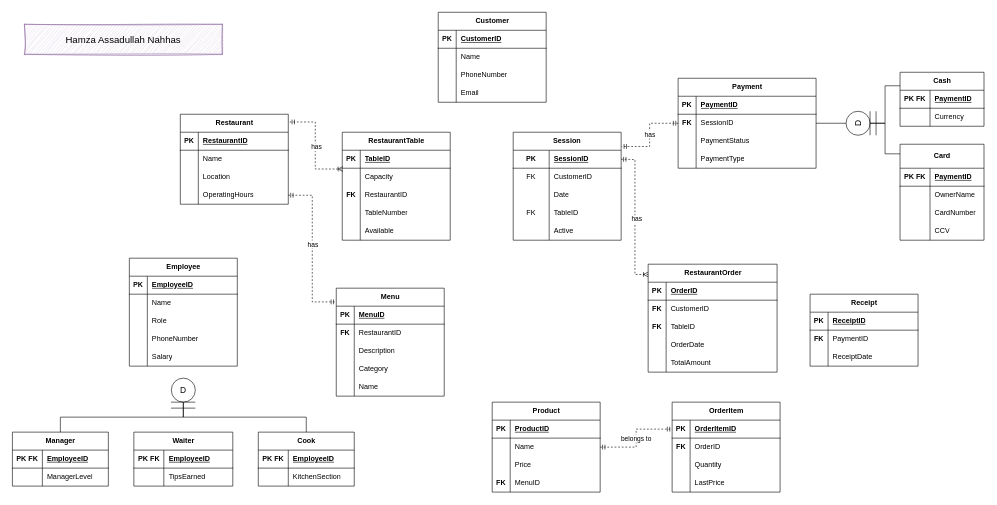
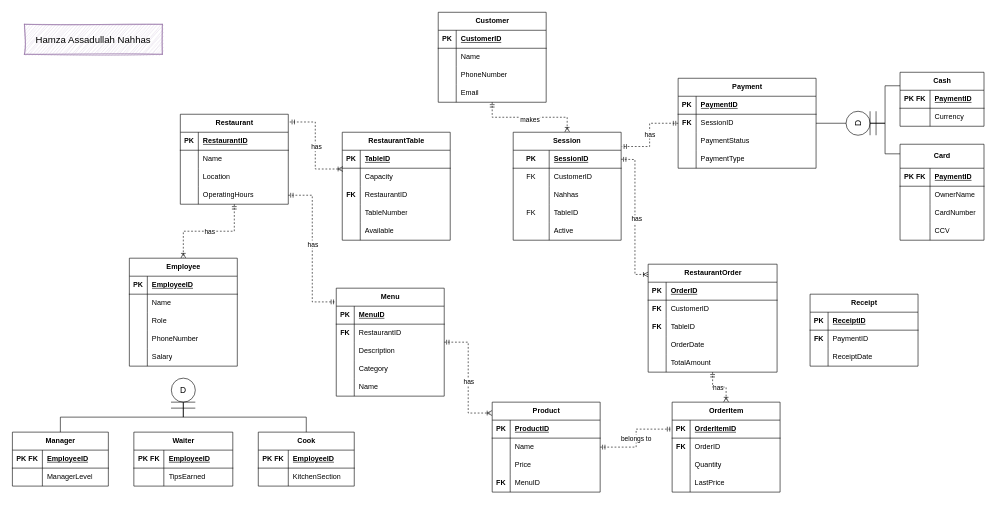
node "Hamza Assadullah Nahhas": size 198x30 -> 138x30
edge "Customer" -- "Session": added, label "makes"
node "Date": label "Date" -> "Nahhas"
edge "Restaurant" -- "Employee": added, label "has"
edge "Menu" -- "Product": added, label "has"
edge "RestaurantOrder" -- "OrderItem": added, label "has"
